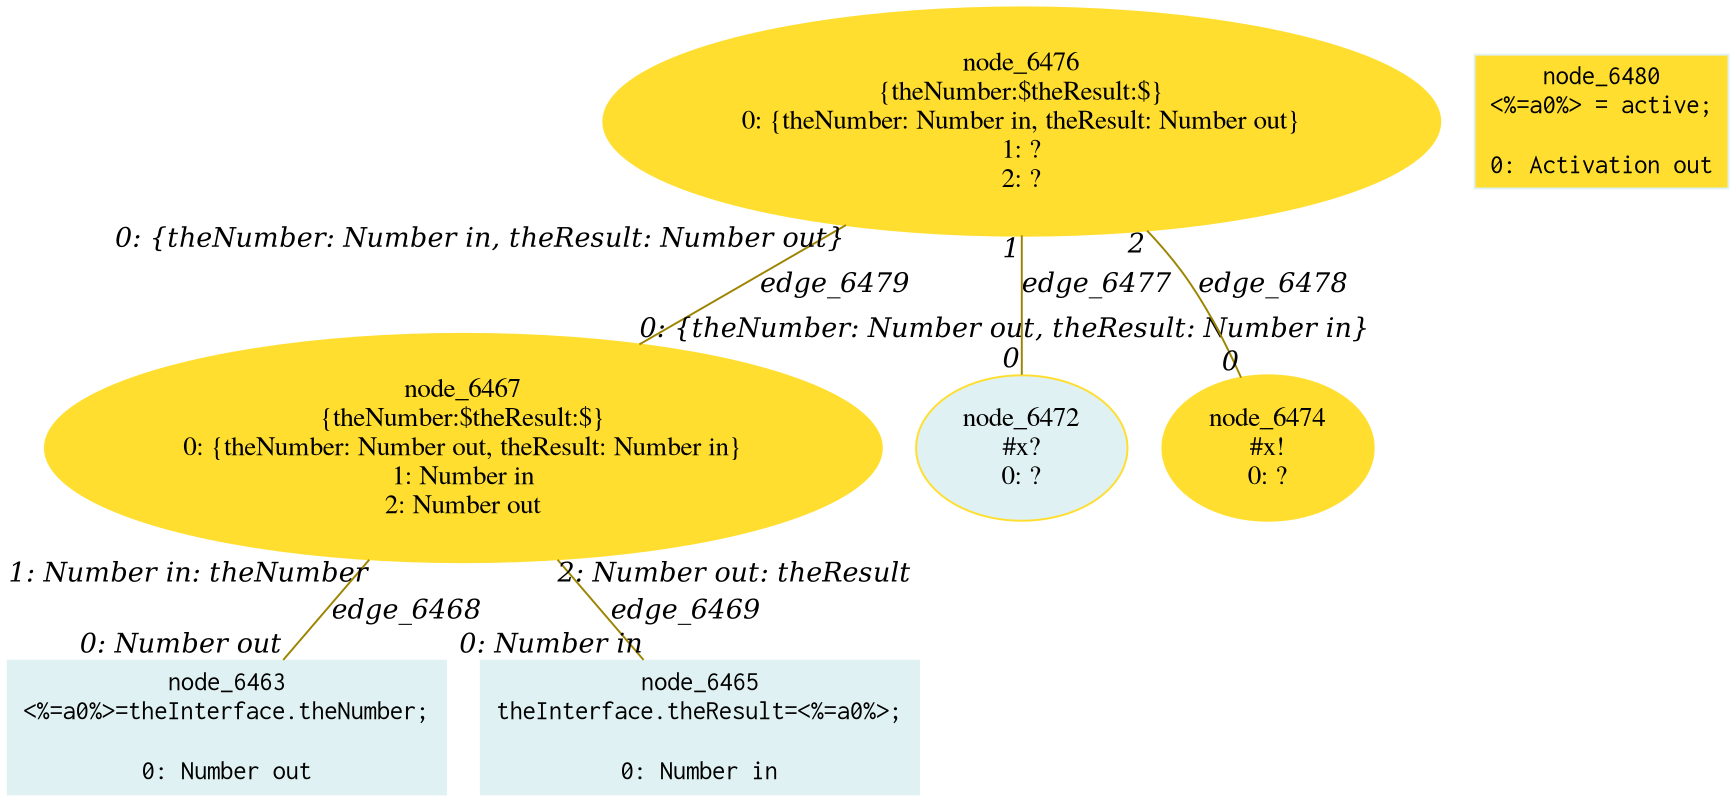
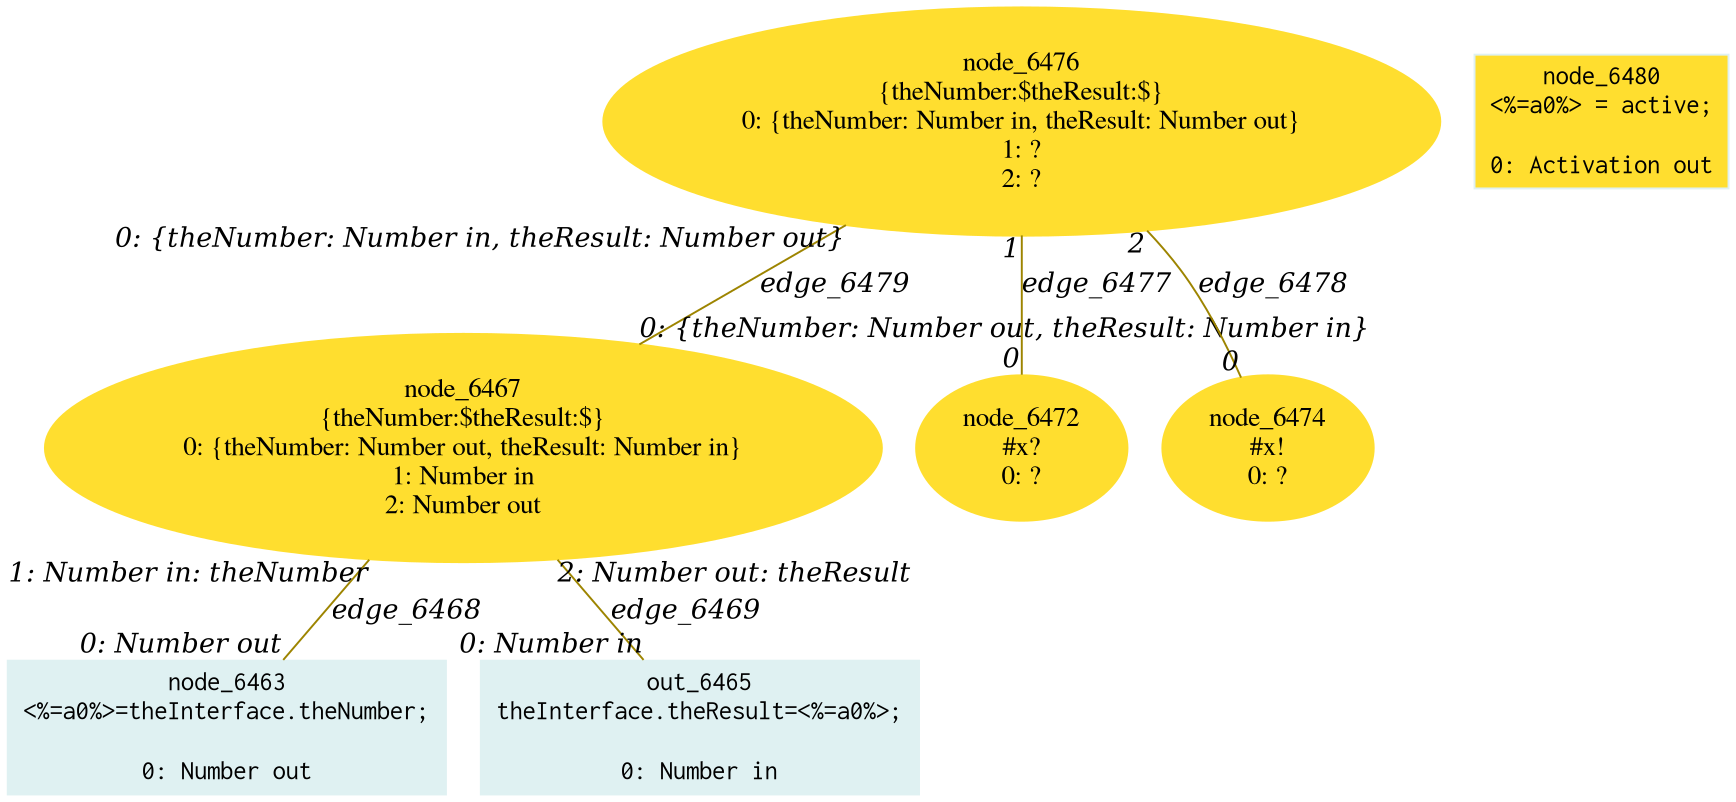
node "node_6472 #x? 0: ?": fillcolor #dff1f2 -> #ffde2f
node "node_6465 theInterface.theResult=<%=a0%>; 0: Number in": label "node_6465 theInterface.theResult=<%=a0%>; 0: Number in" -> "out_6465 theInterface.theResult=<%=a0%>; 0: Number in"
